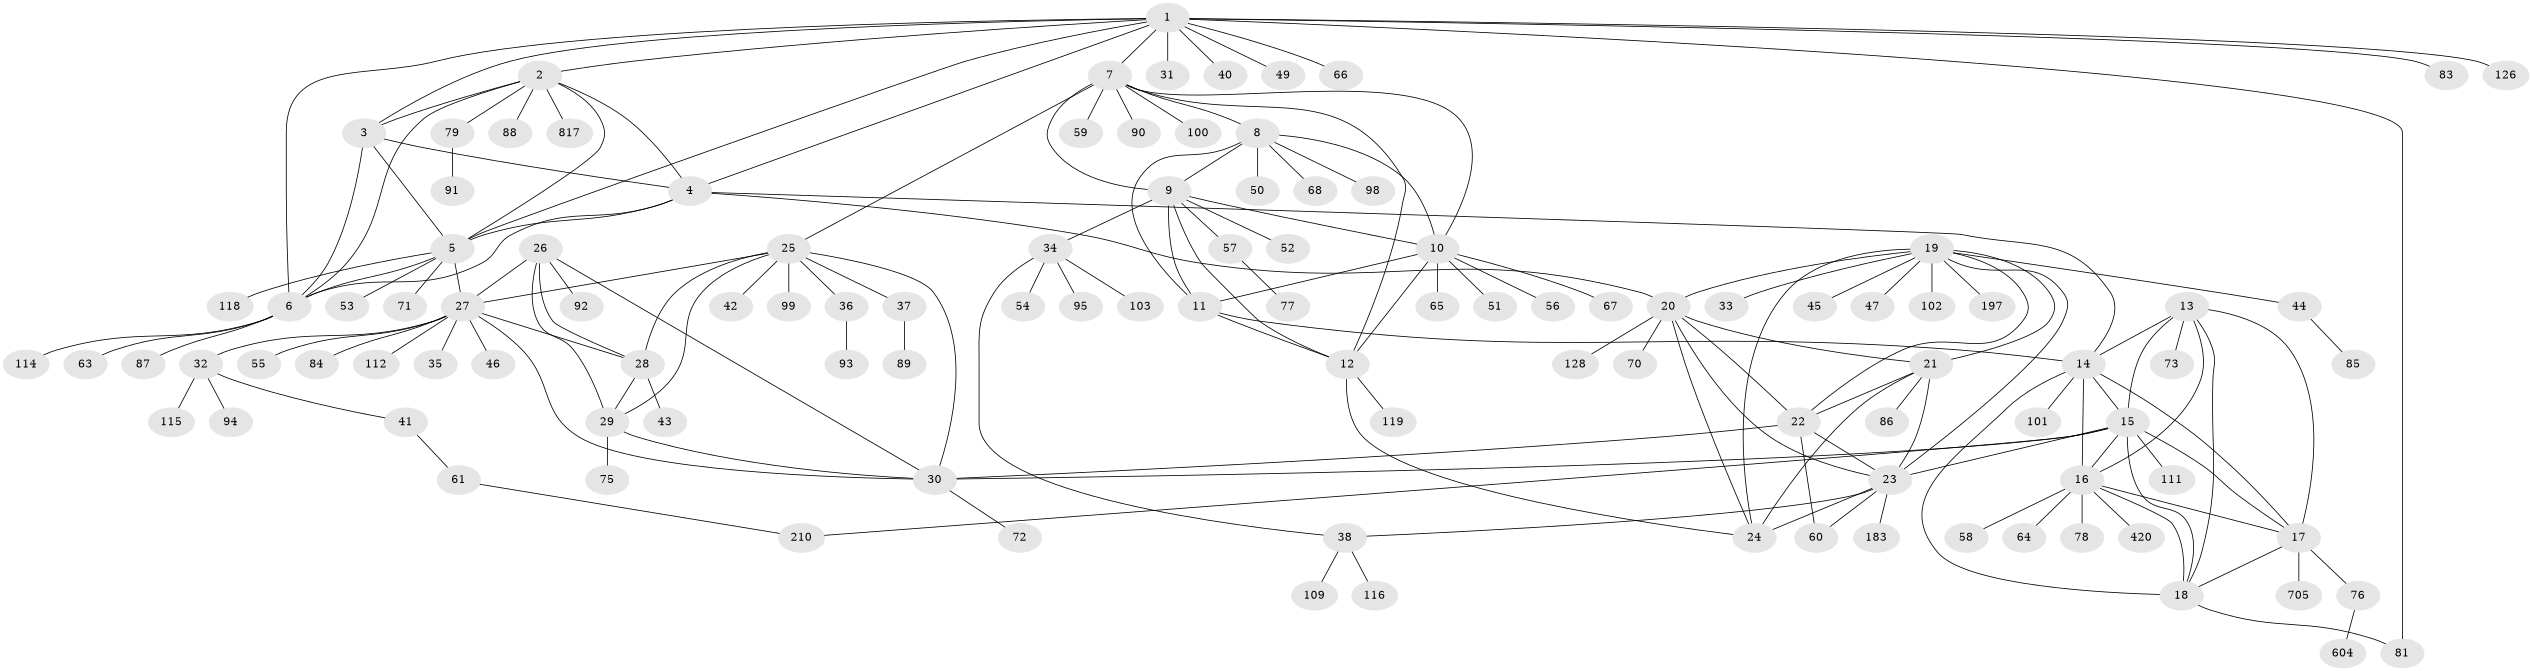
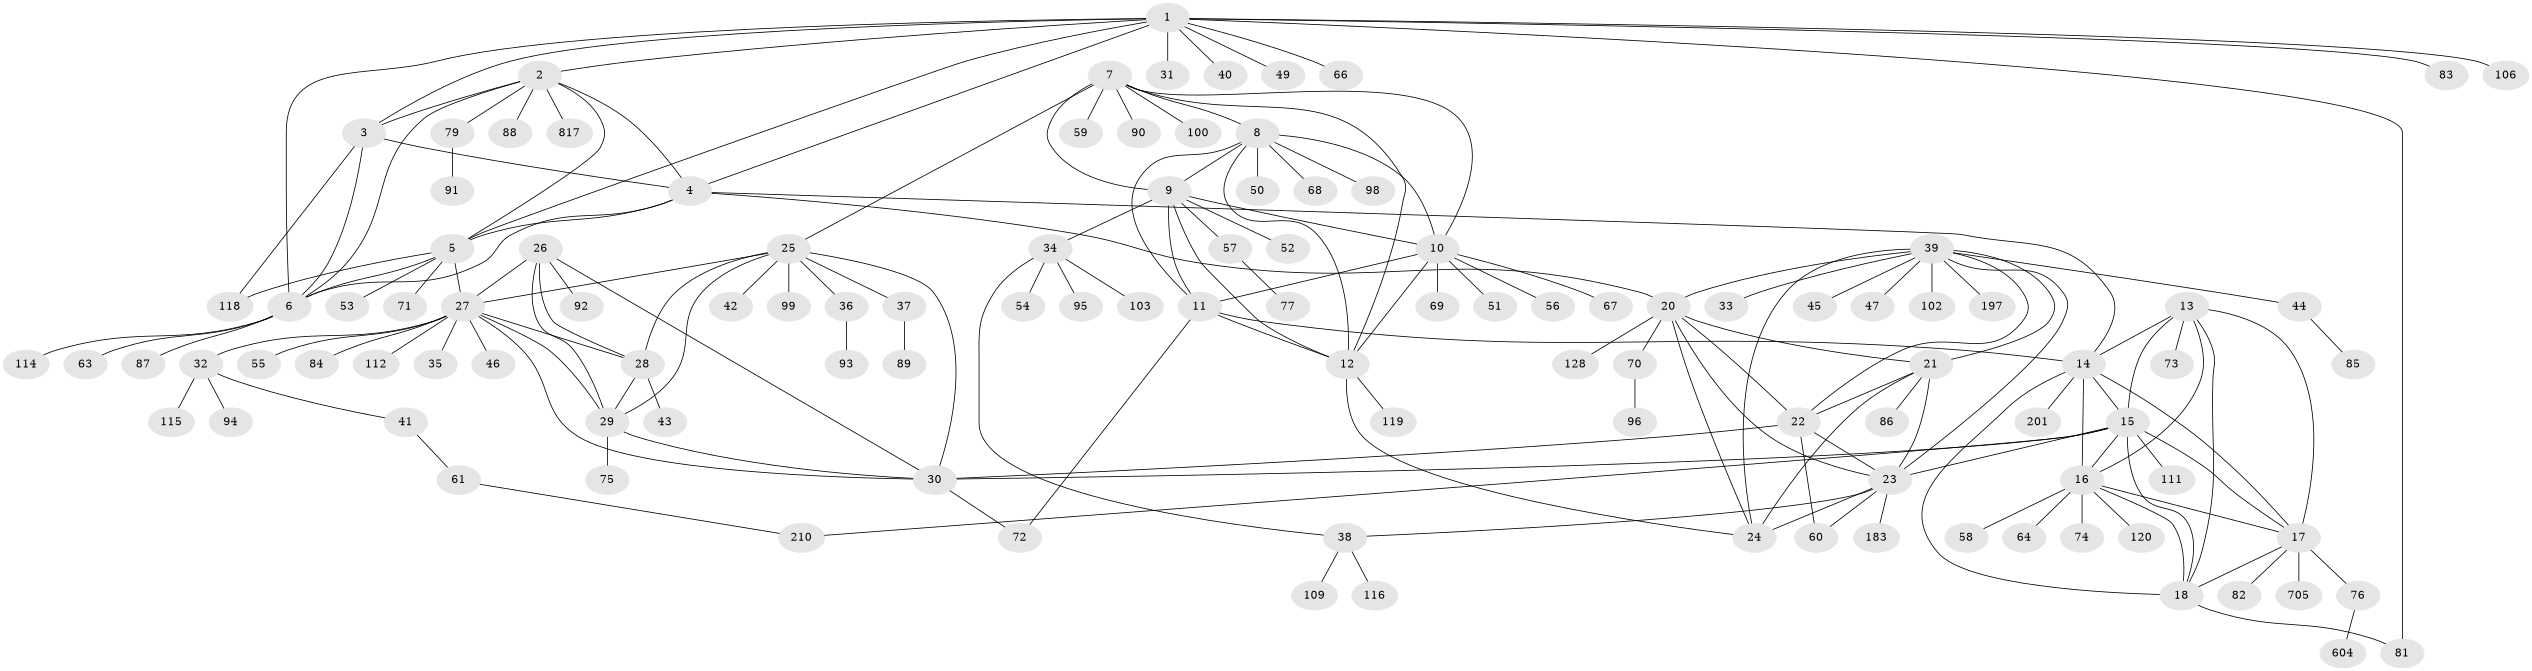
edge "1" -- "7": removed
node "126": label "126" -> "106"
edge "3" -- "5": now "3" -- "118"
edge "8" -- "12": added
node "19": label "19" -> "39"
node "65": label "65" -> "69"
edge "27" -- "29": added
edge "11" -- "72": added
node "96": added
node "101": label "101" -> "201"
node "78": label "78" -> "74"
node "420": label "420" -> "120"
node "82": added
